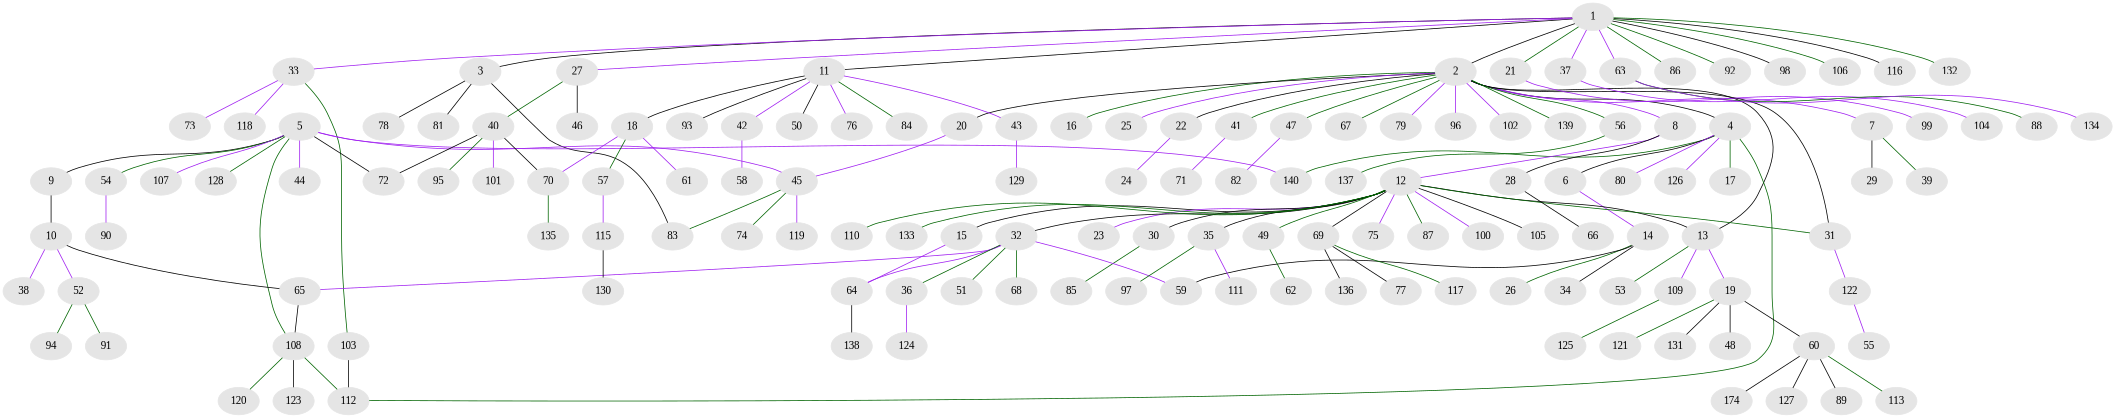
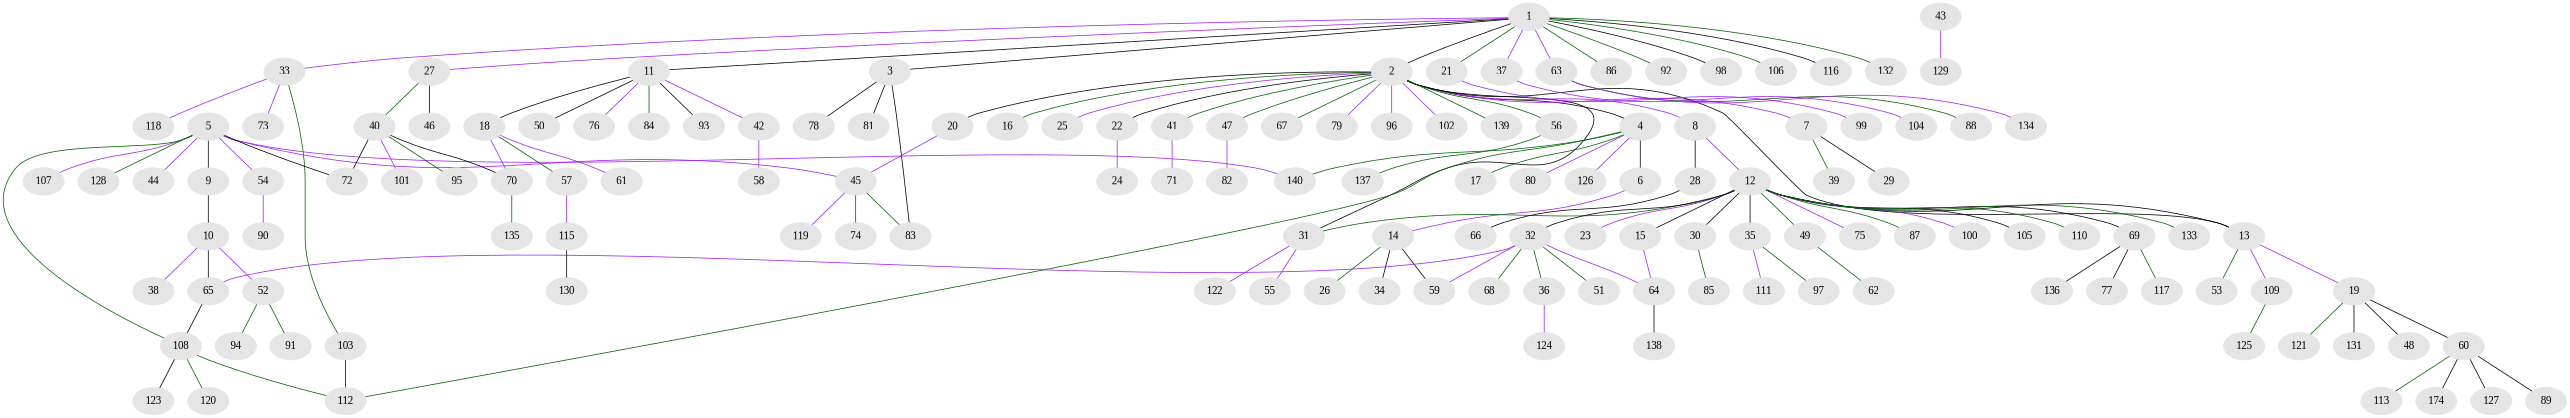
edge "11" -- "43": removed
edge "5" -- "54": color darkgreen -> purple
edge "122" -- "55": now "31" -- "55"
